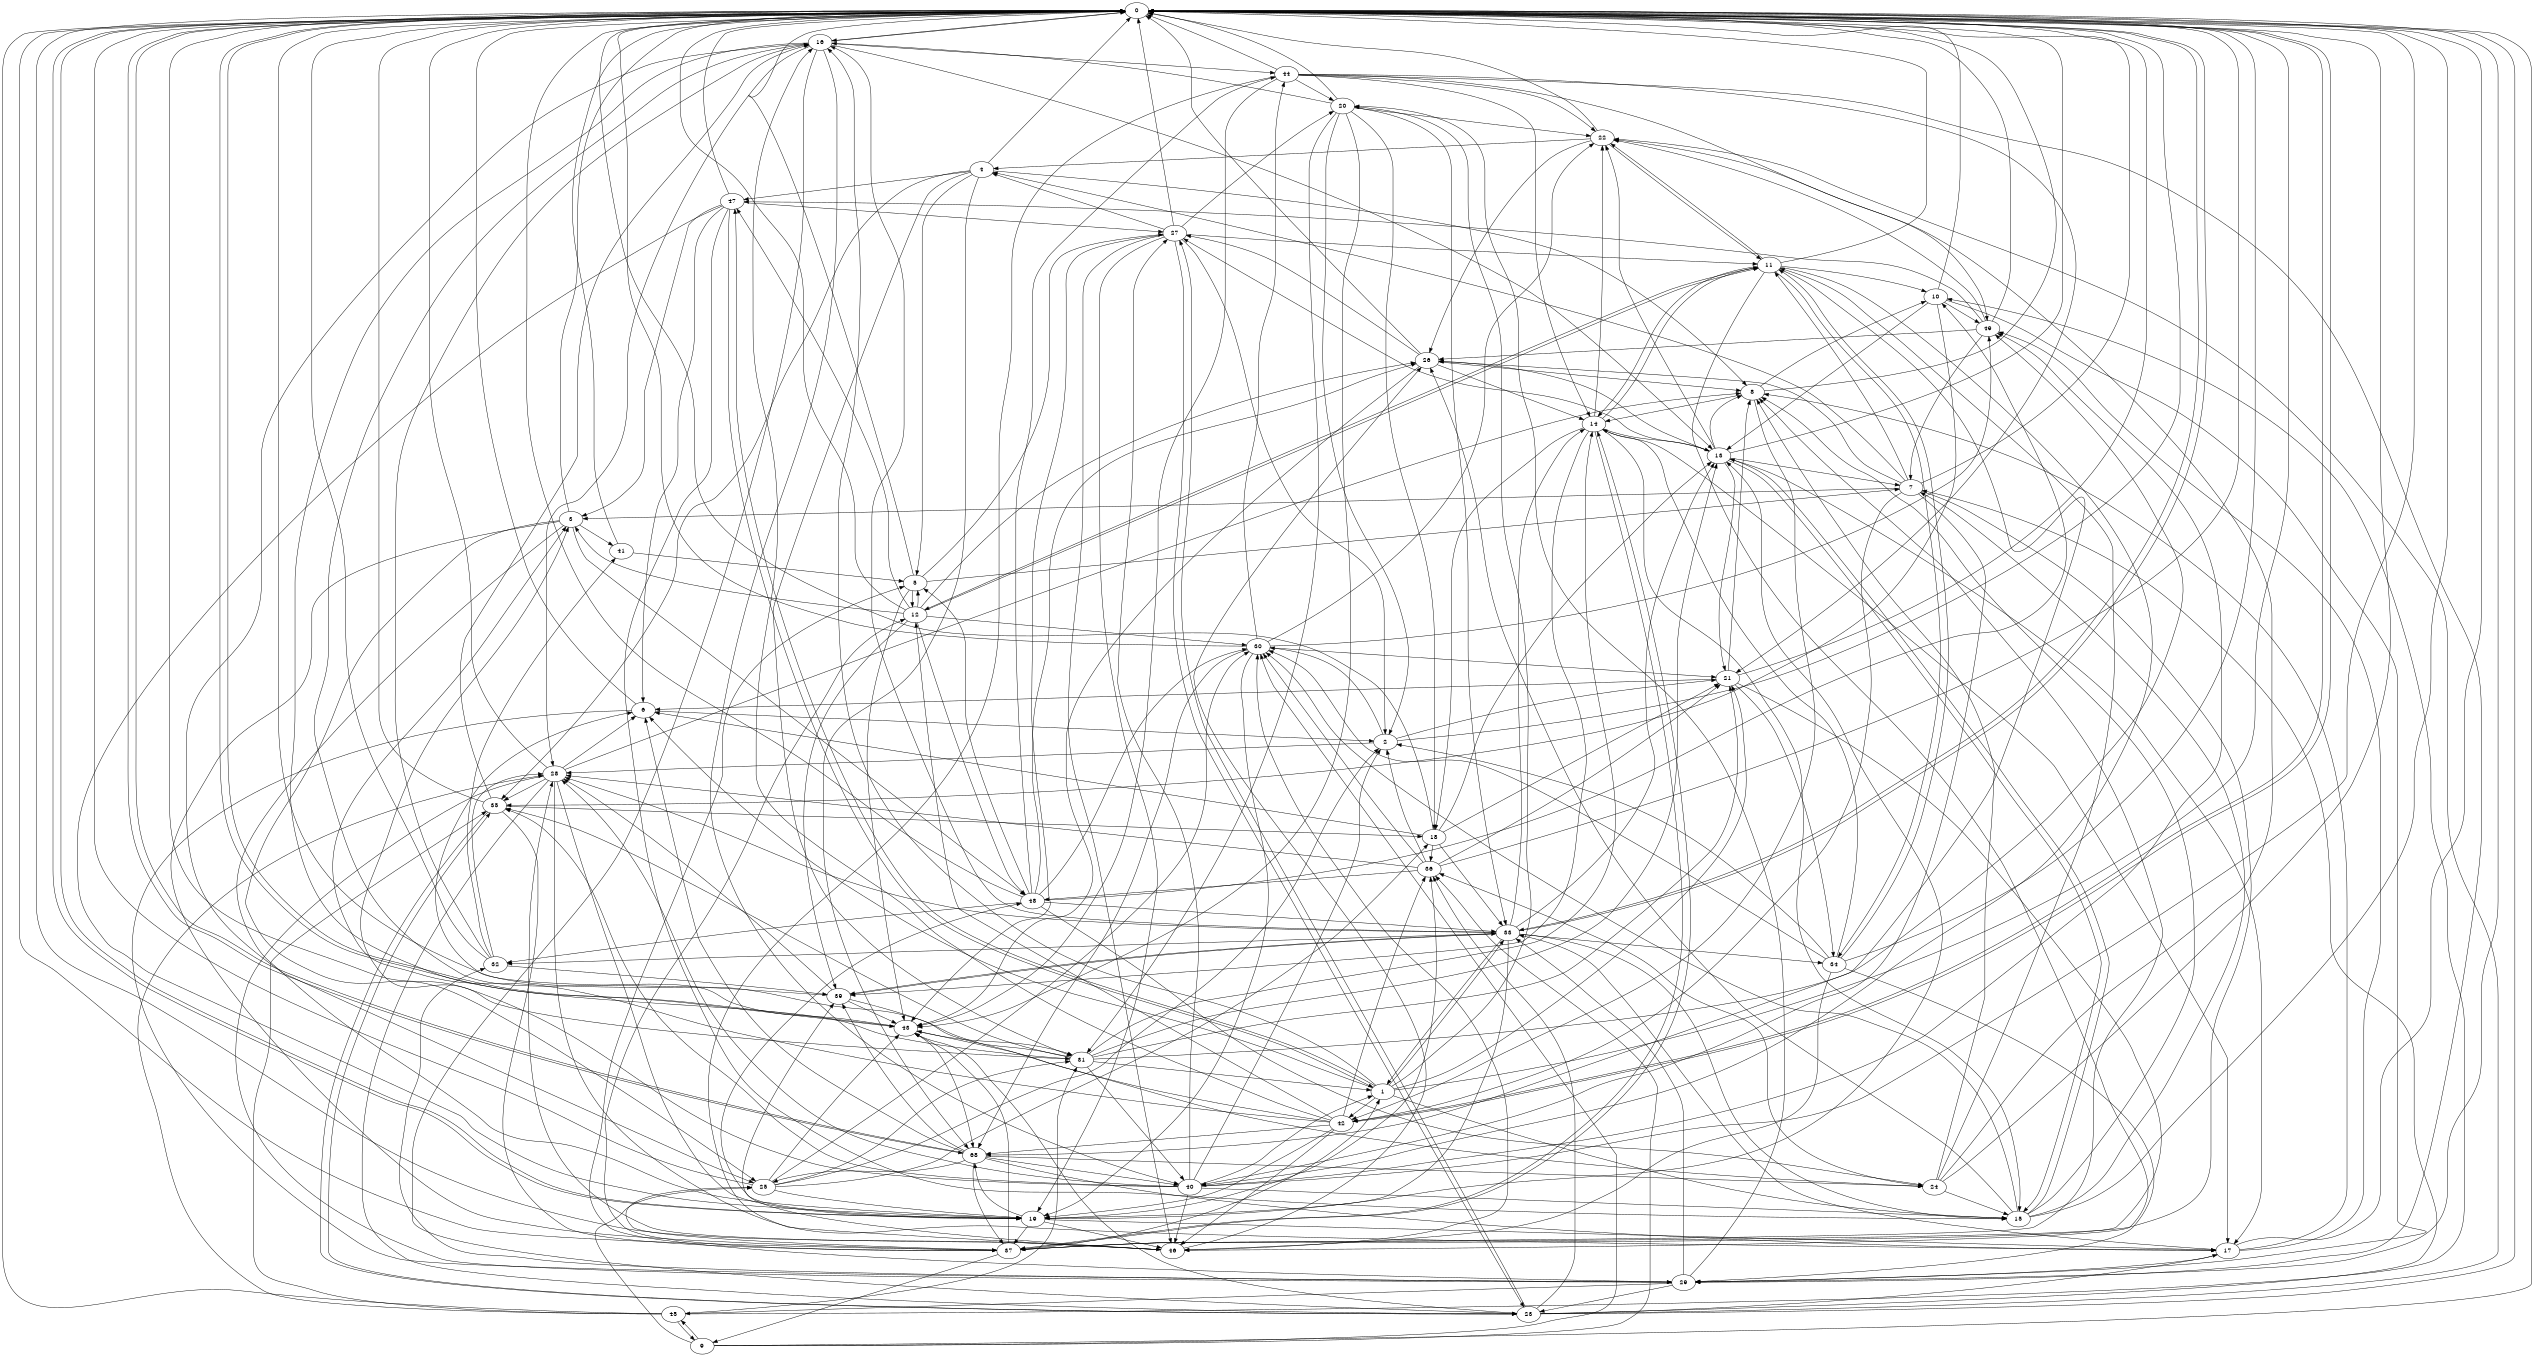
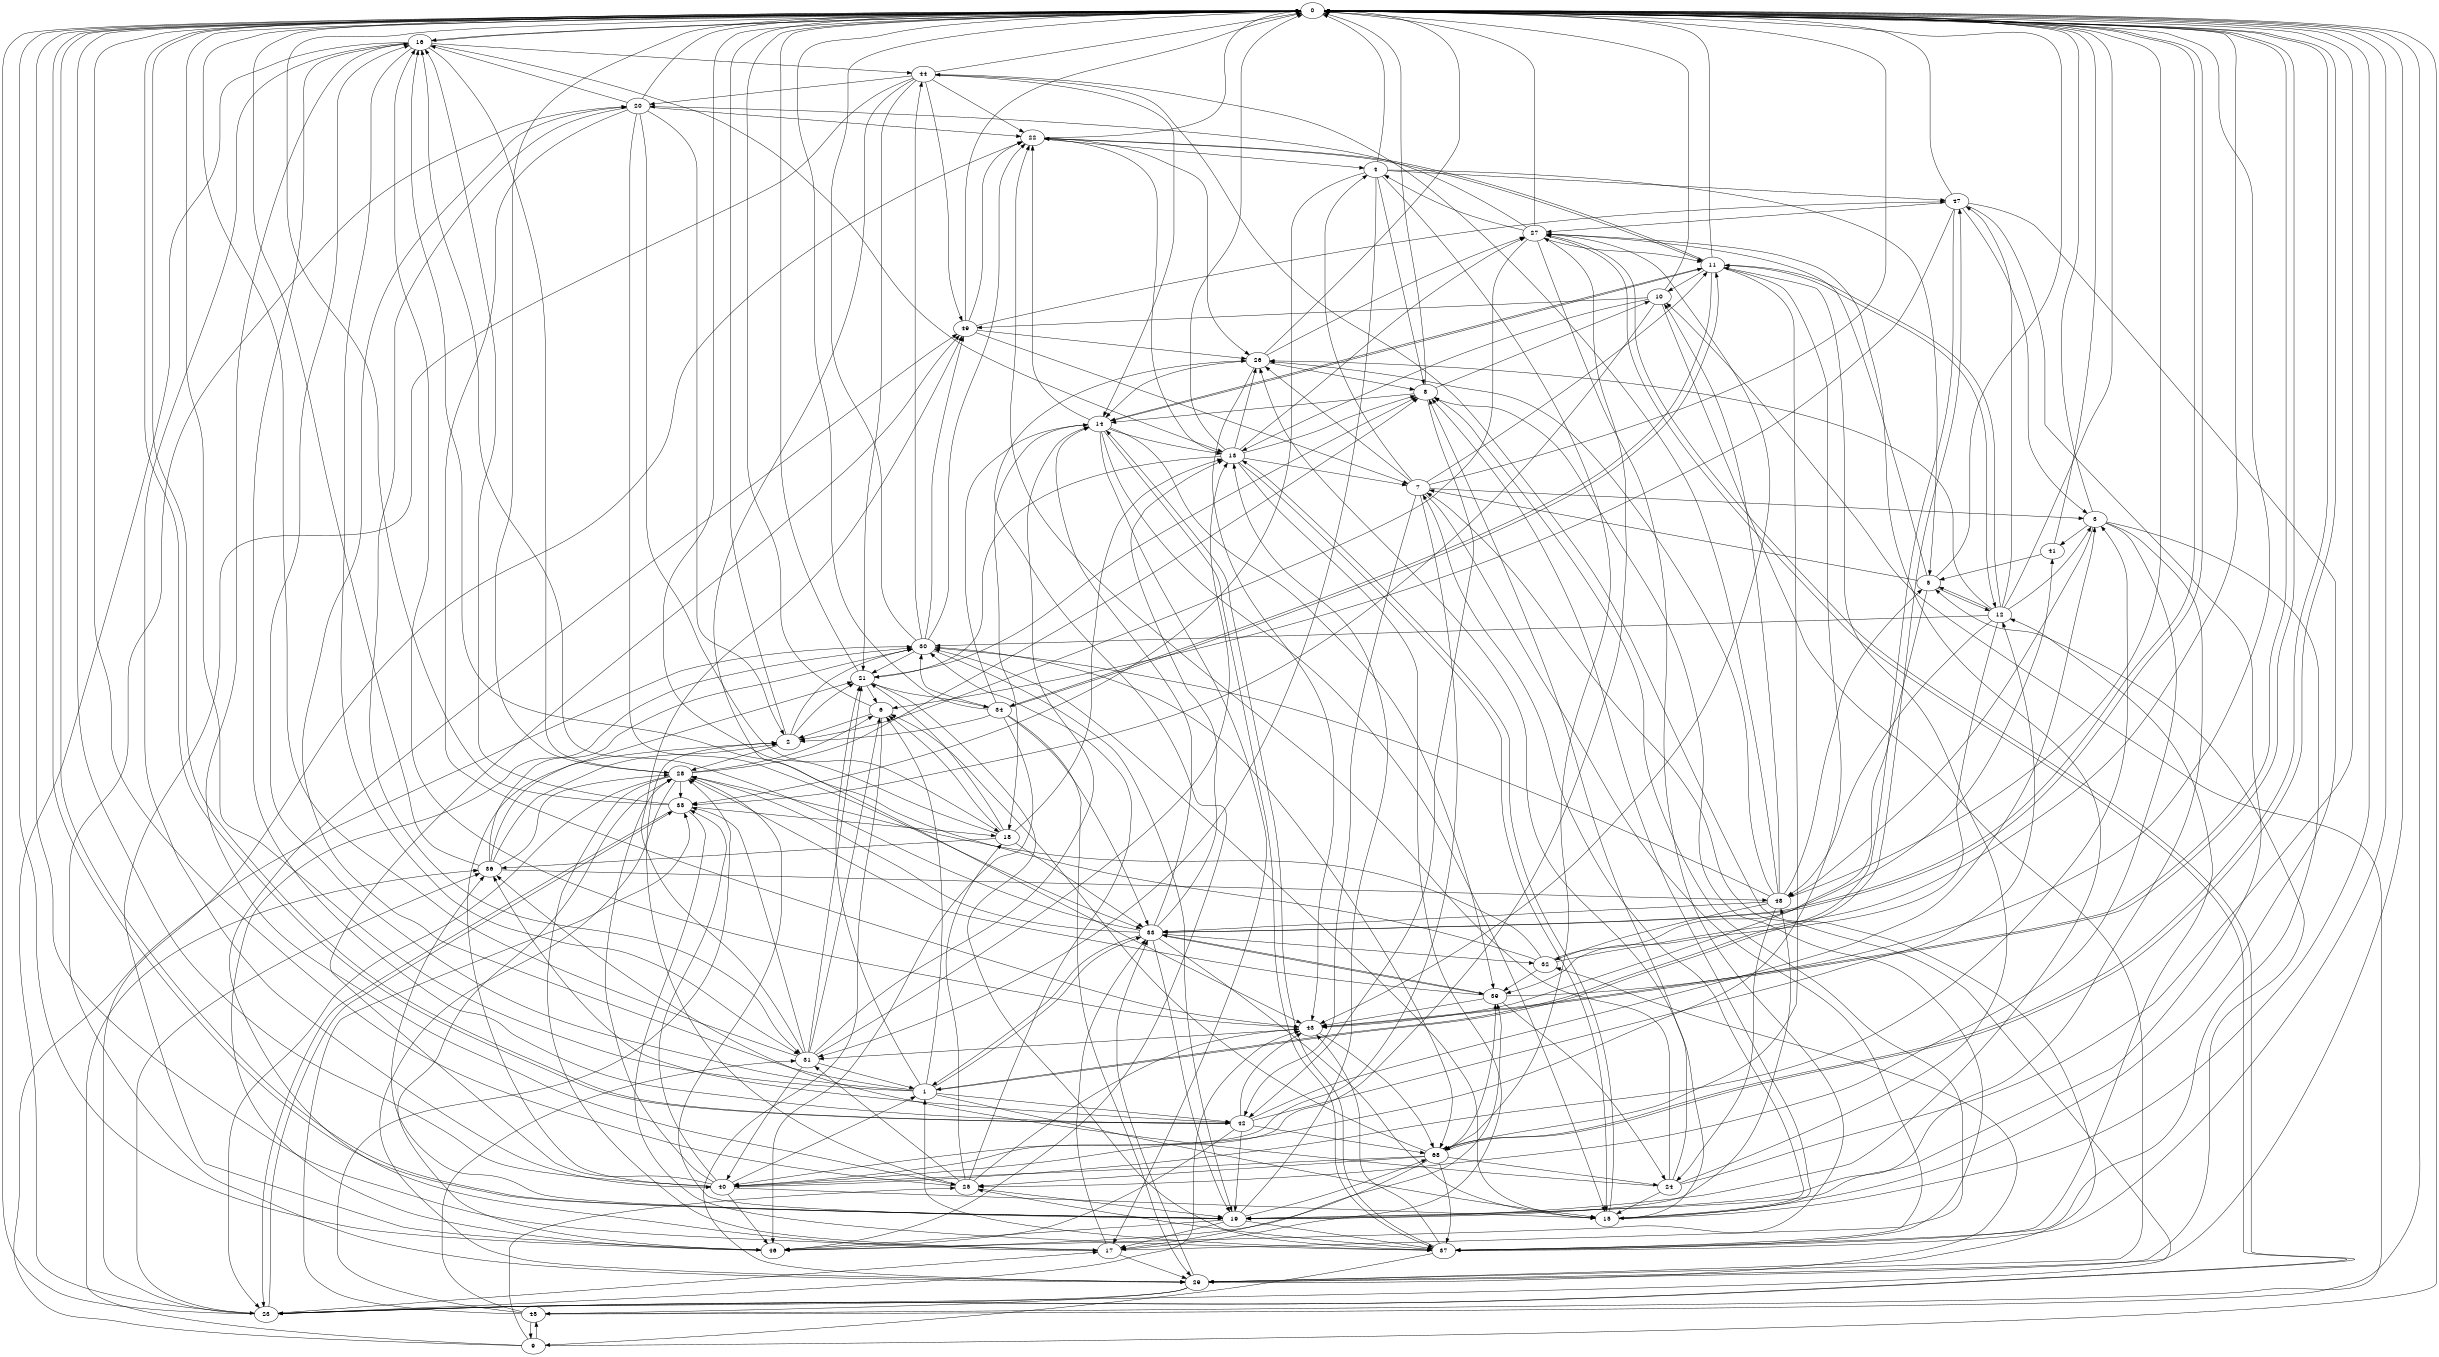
edge "33" -> "34": reversed
edge "11" -> "46": removed
